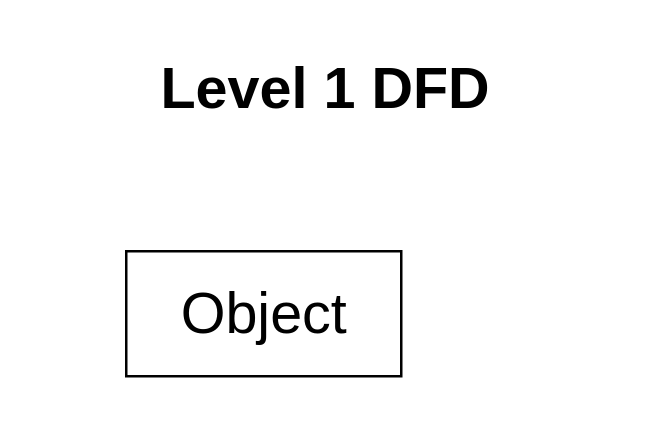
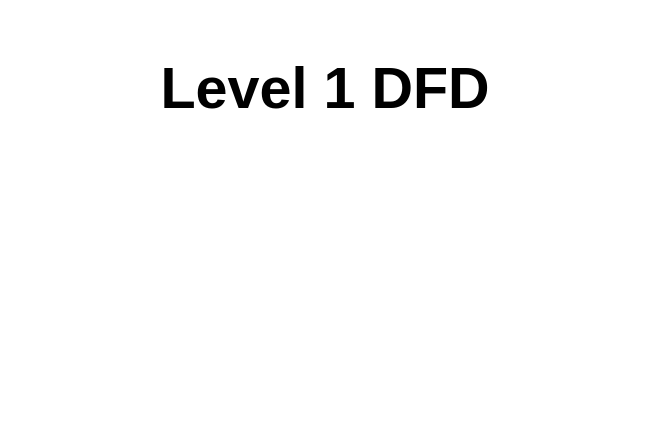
node "Object": removed
